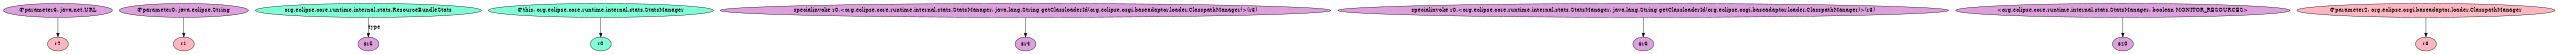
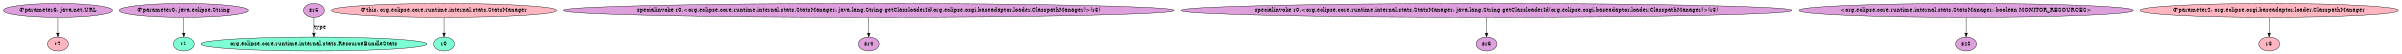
node "@this: org.eclipse.core.runtime.internal.stats.StatsManager": fillcolor aquamarine -> lightpink
edge "org.eclipse.core.runtime.internal.stats.ResourceBundleStats" -> "$r5": reversed
node "r1": fillcolor lightpink -> aquamarine
